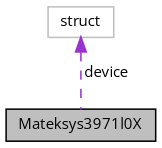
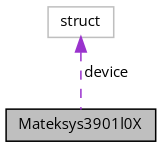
node "Mateksys3971l0X": label "Mateksys3971l0X" -> "Mateksys3901l0X"
